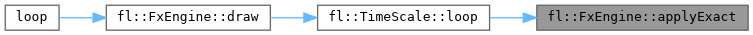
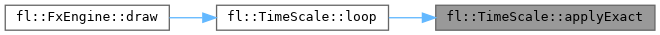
node "loop": removed
node "fl::FxEngine::applyExact": label "fl::FxEngine::applyExact" -> "fl::TimeScale::applyExact"
